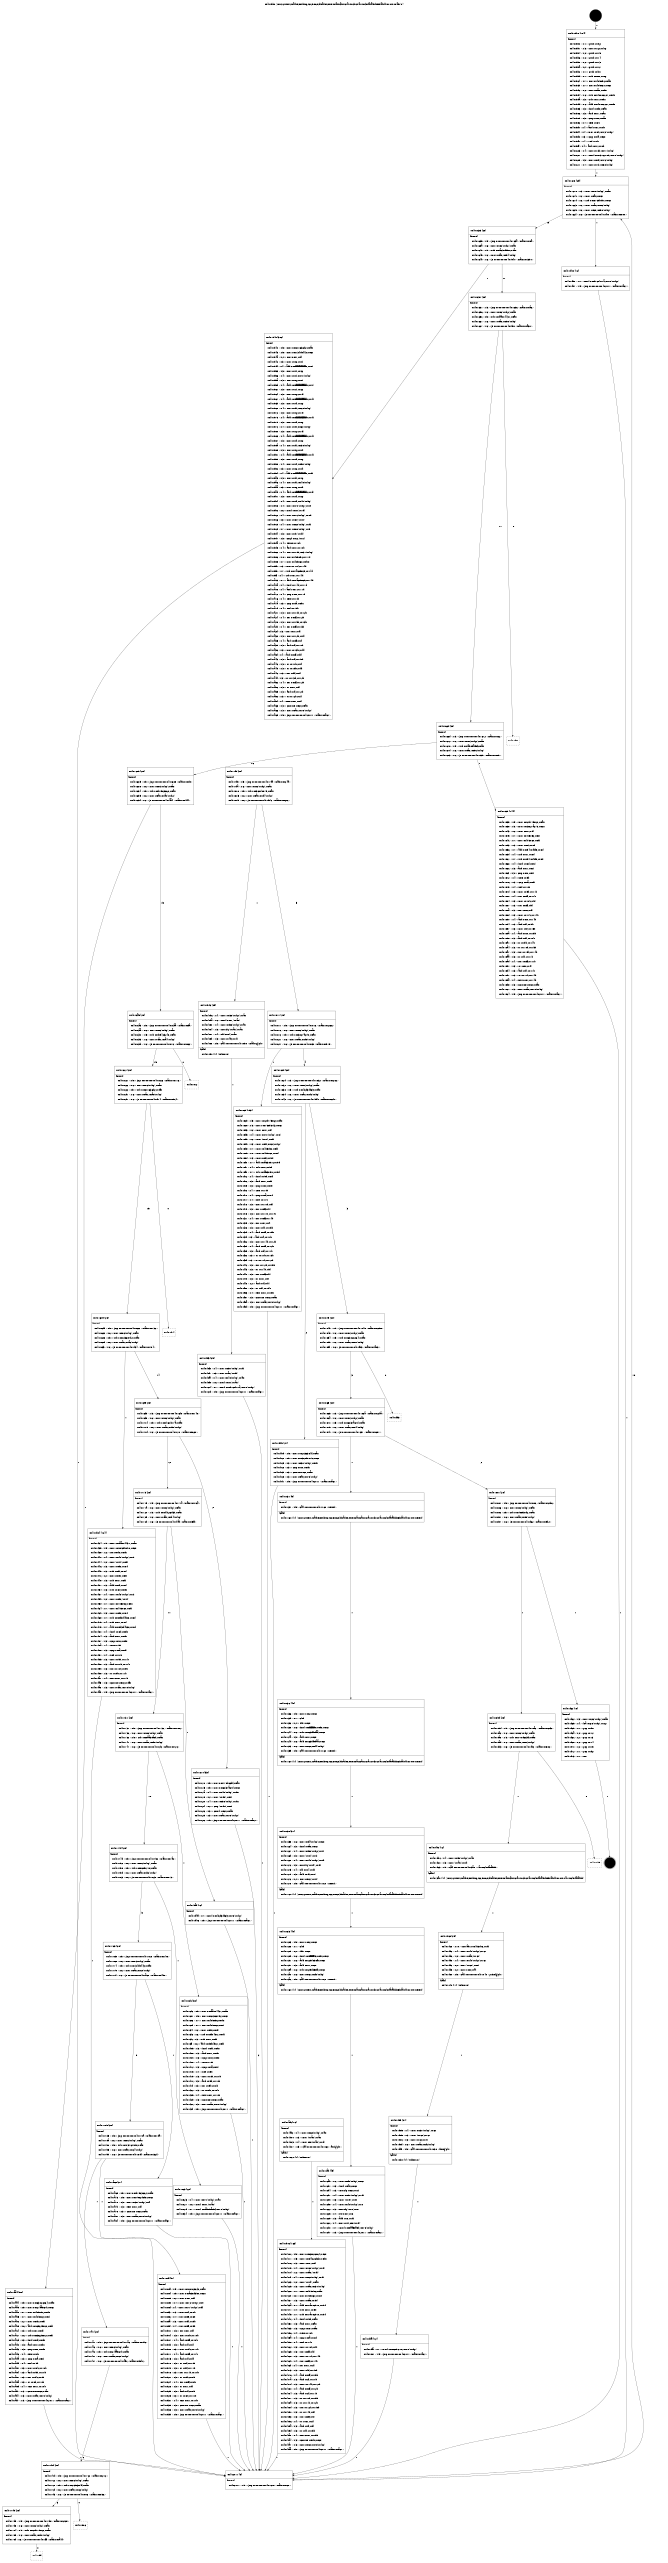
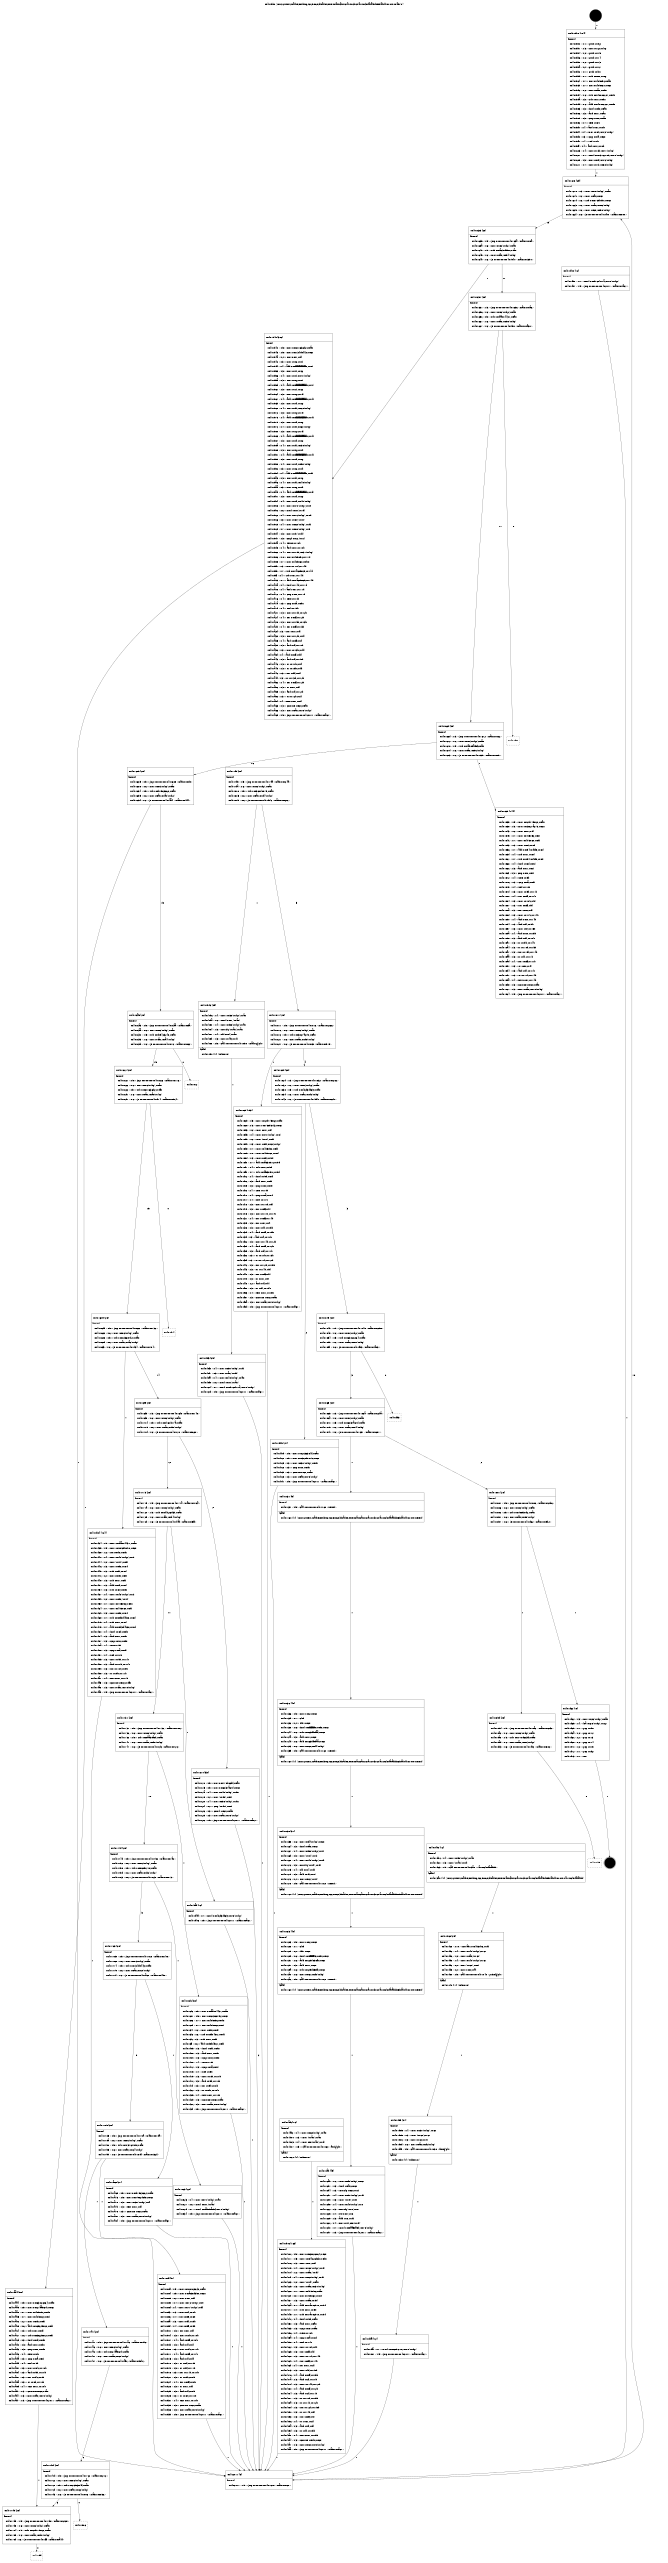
edge "0x401618 [29]" -> "0x401db0 [12]": removed, label "1"
edge "0x40189d [28]" -> "0x401dbc [12]": removed, label "1"
edge "0x401e39 [144]" -> "0x402011 [5]": removed, label "1"
edge "0x401aa4 [88]" -> "0x402011 [5]": now "0x401aa4 [88]" -> "0x4017d9 [28]"
